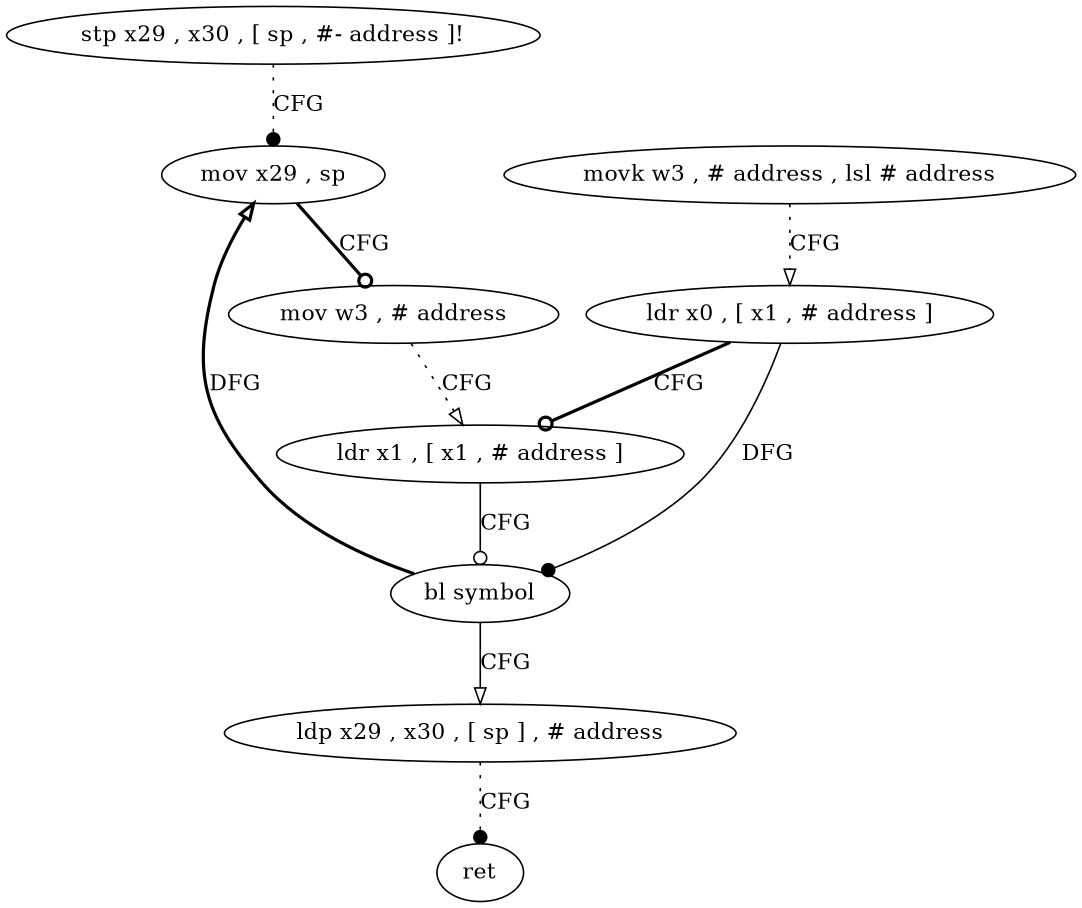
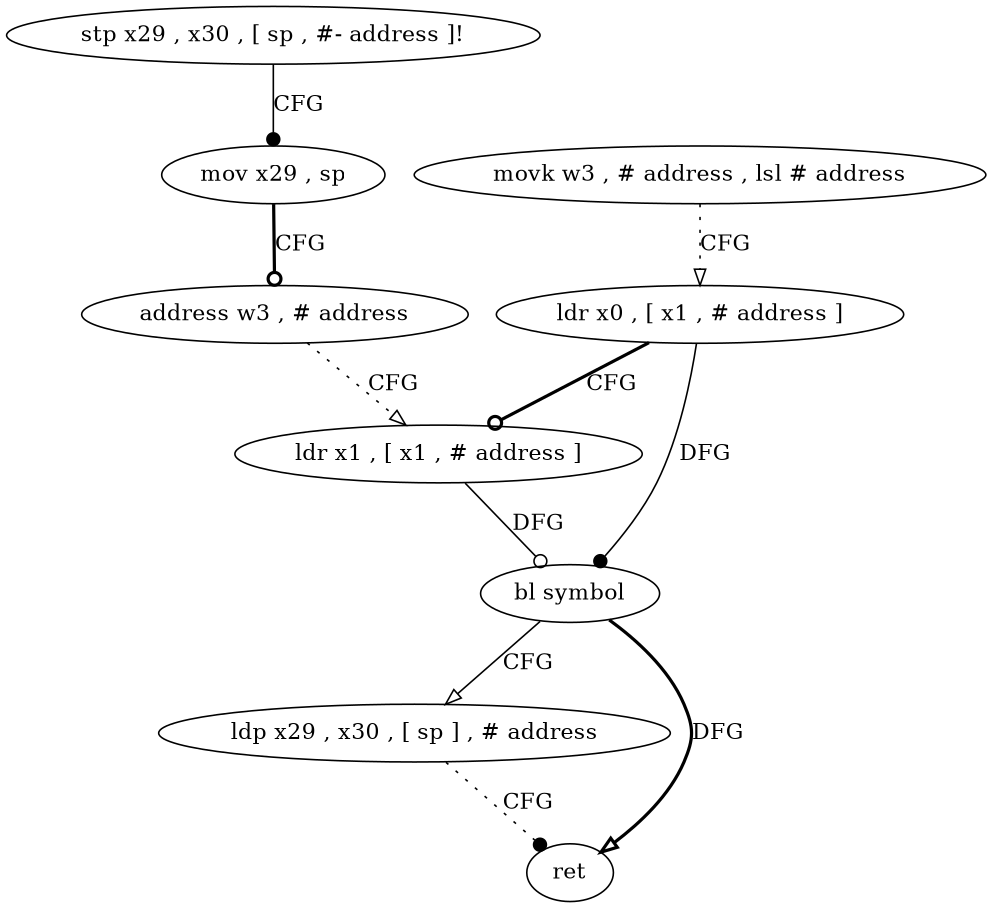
edge "stp x29 , x30 , [ sp , #- address ]!" -> "mov x29 , sp": style dotted -> solid
node "mov w3 , # address": label "mov w3 , # address" -> "address w3 , # address"
edge "bl symbol" -> "mov x29 , sp": now "bl symbol" -> "ret"
edge "ldr x1 , [ x1 , # address ]" -> "bl symbol": label "CFG" -> "DFG"
